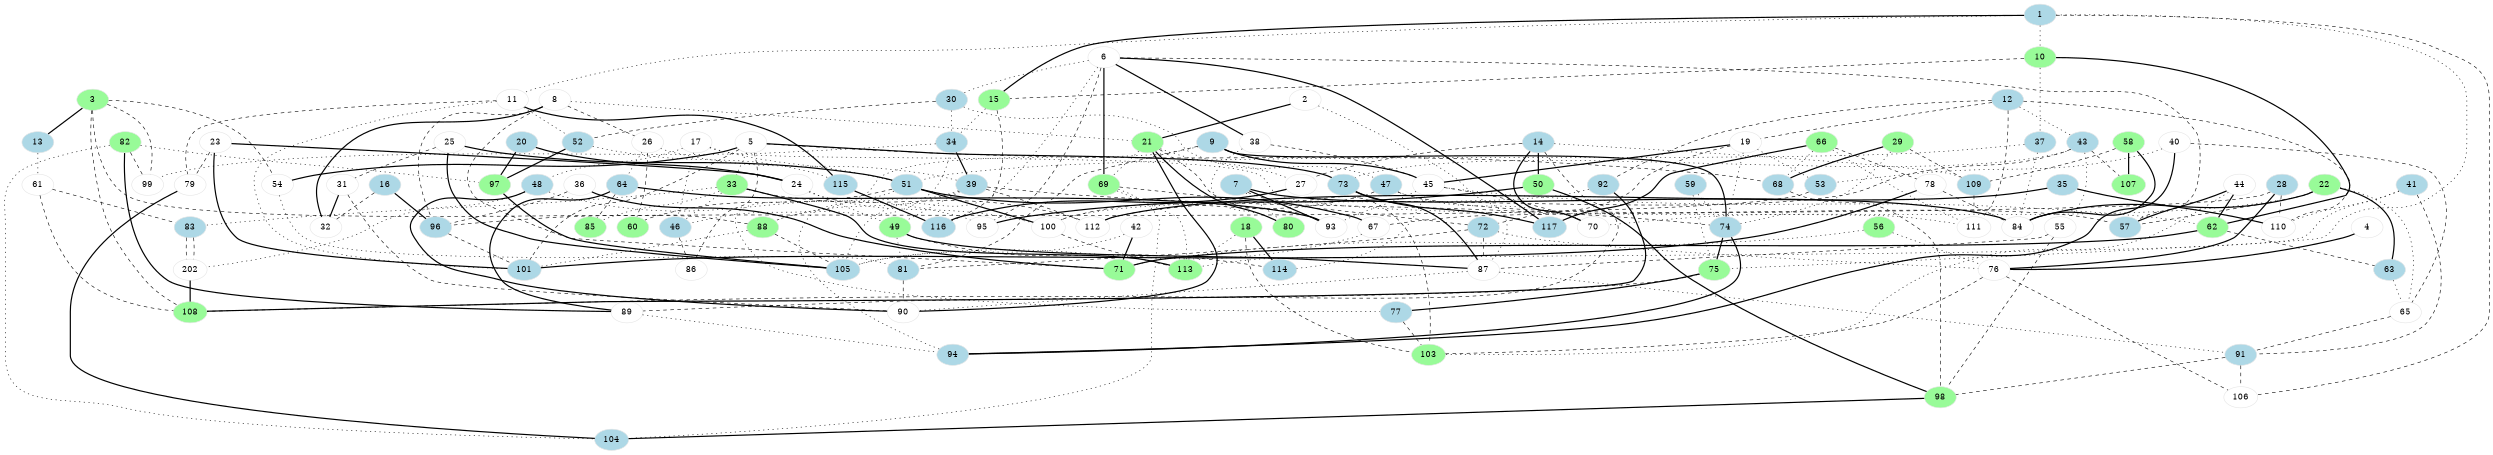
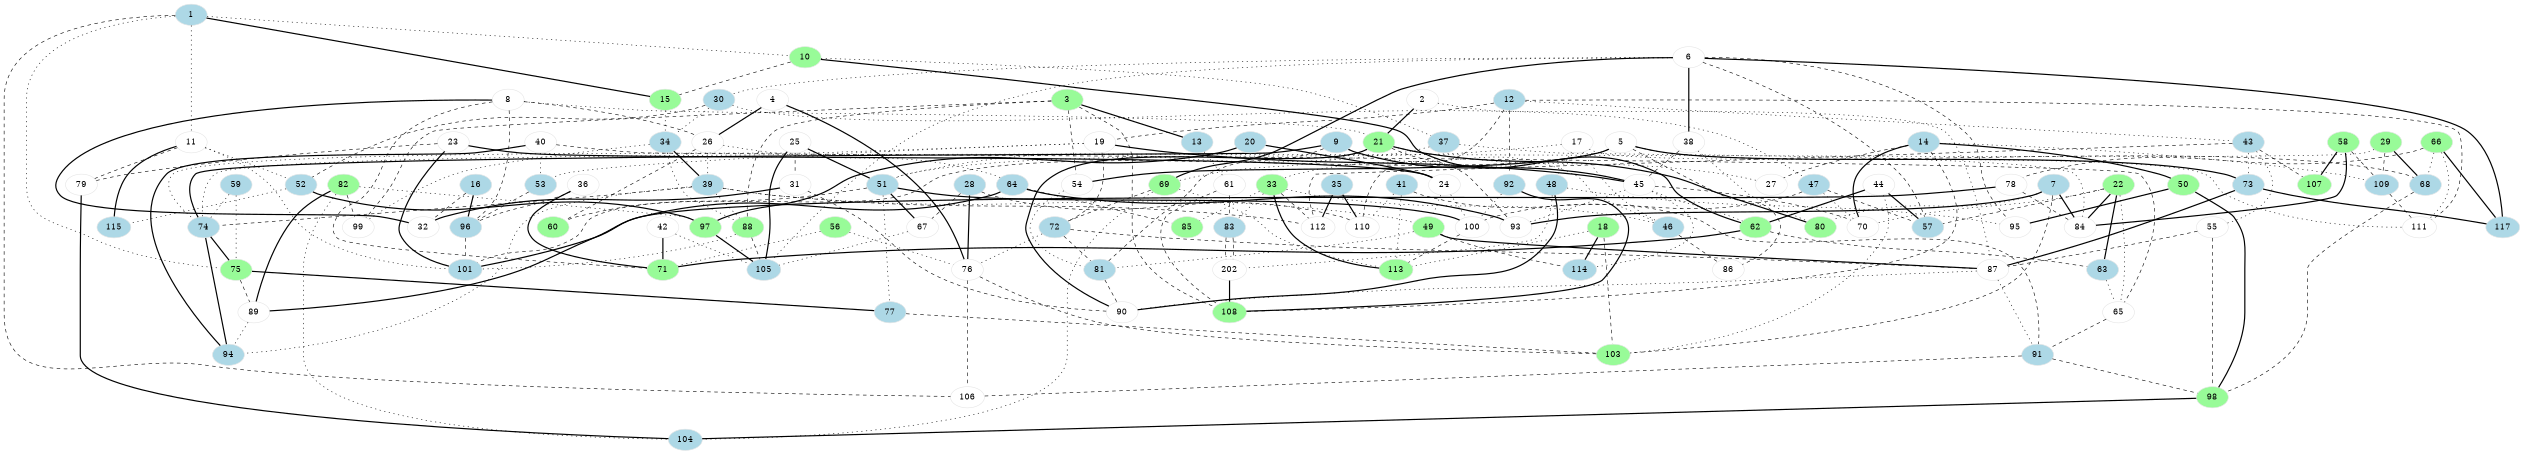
edge "4" -- "26": added
node "116": removed
